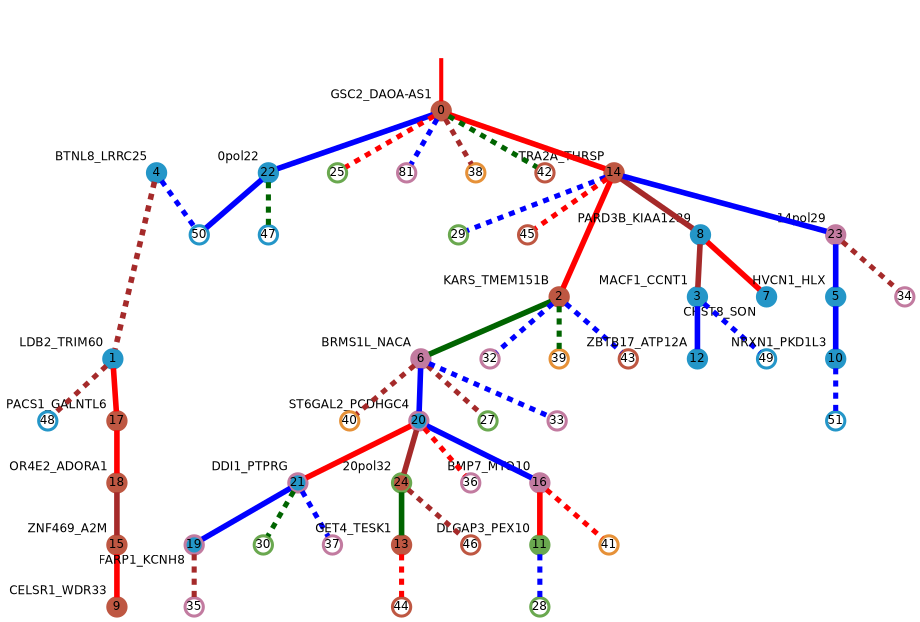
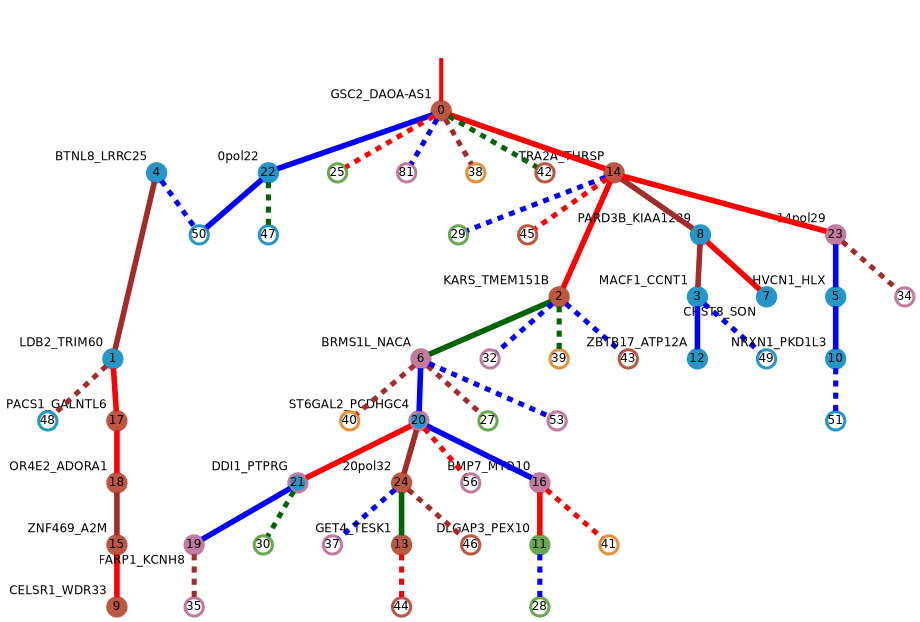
edge "14 TRA2A_THRSP" -> "23 14pol29": color blue -> red
edge "4 BTNL8_LRRC25" -> "1 LDB2_TRIM60": style dashed -> solid
node "33": label "33" -> "53"
node "24 20pol32": color #6aa84fff -> #be5742ff
node "36": label "36" -> "56"
edge "21 DDI1_PTPRG" -> "37": now "24 20pol32" -> "37"
node "19 FARP1_KCNH8": fillcolor #2496c8ff -> #c27ba0ff
